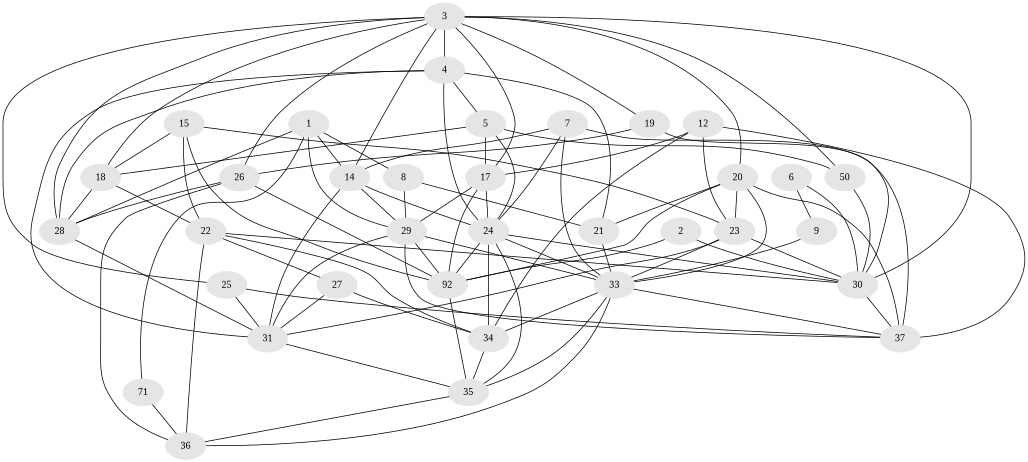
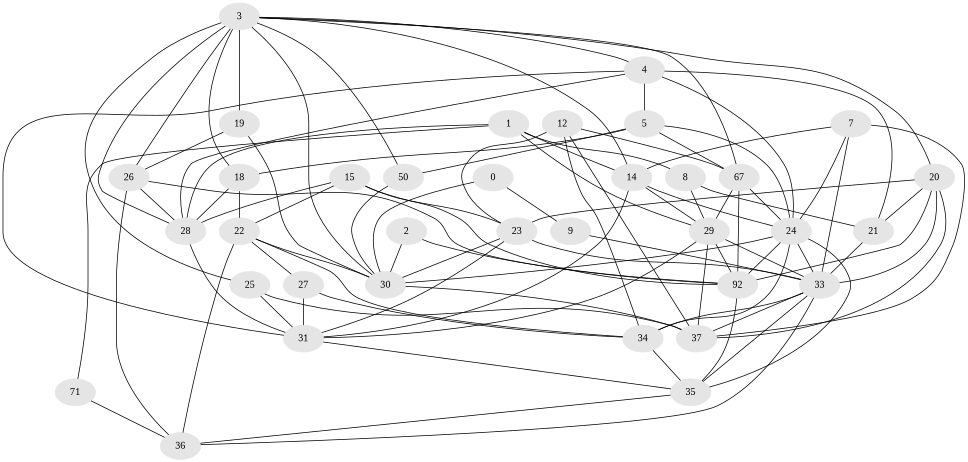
edge "15" -- "18": now "15" -- "28"
node "17": label "17" -> "67"
node "6": label "6" -> "0"
